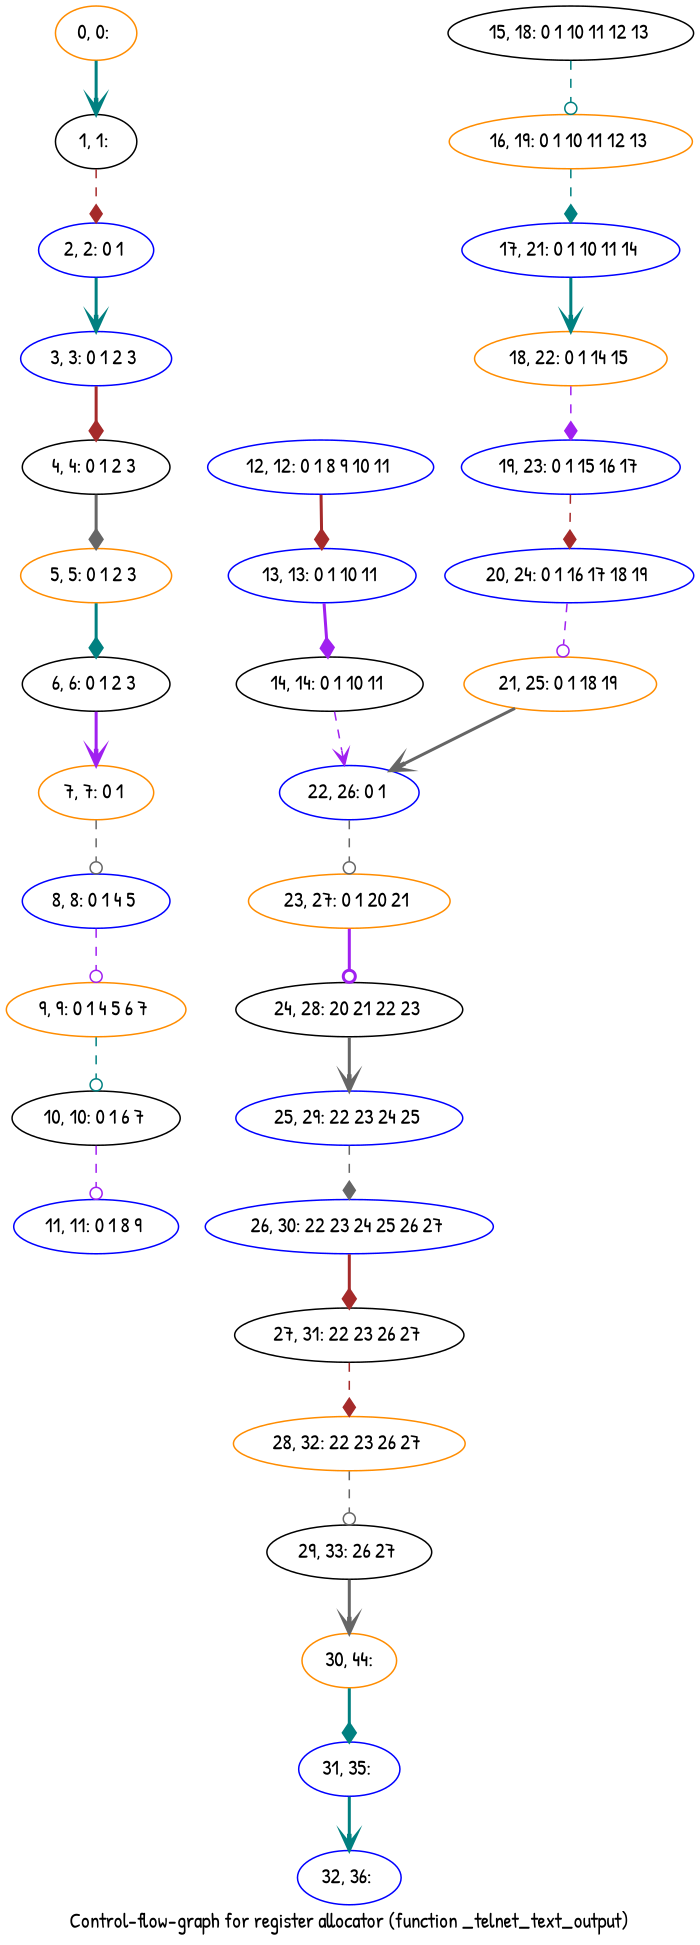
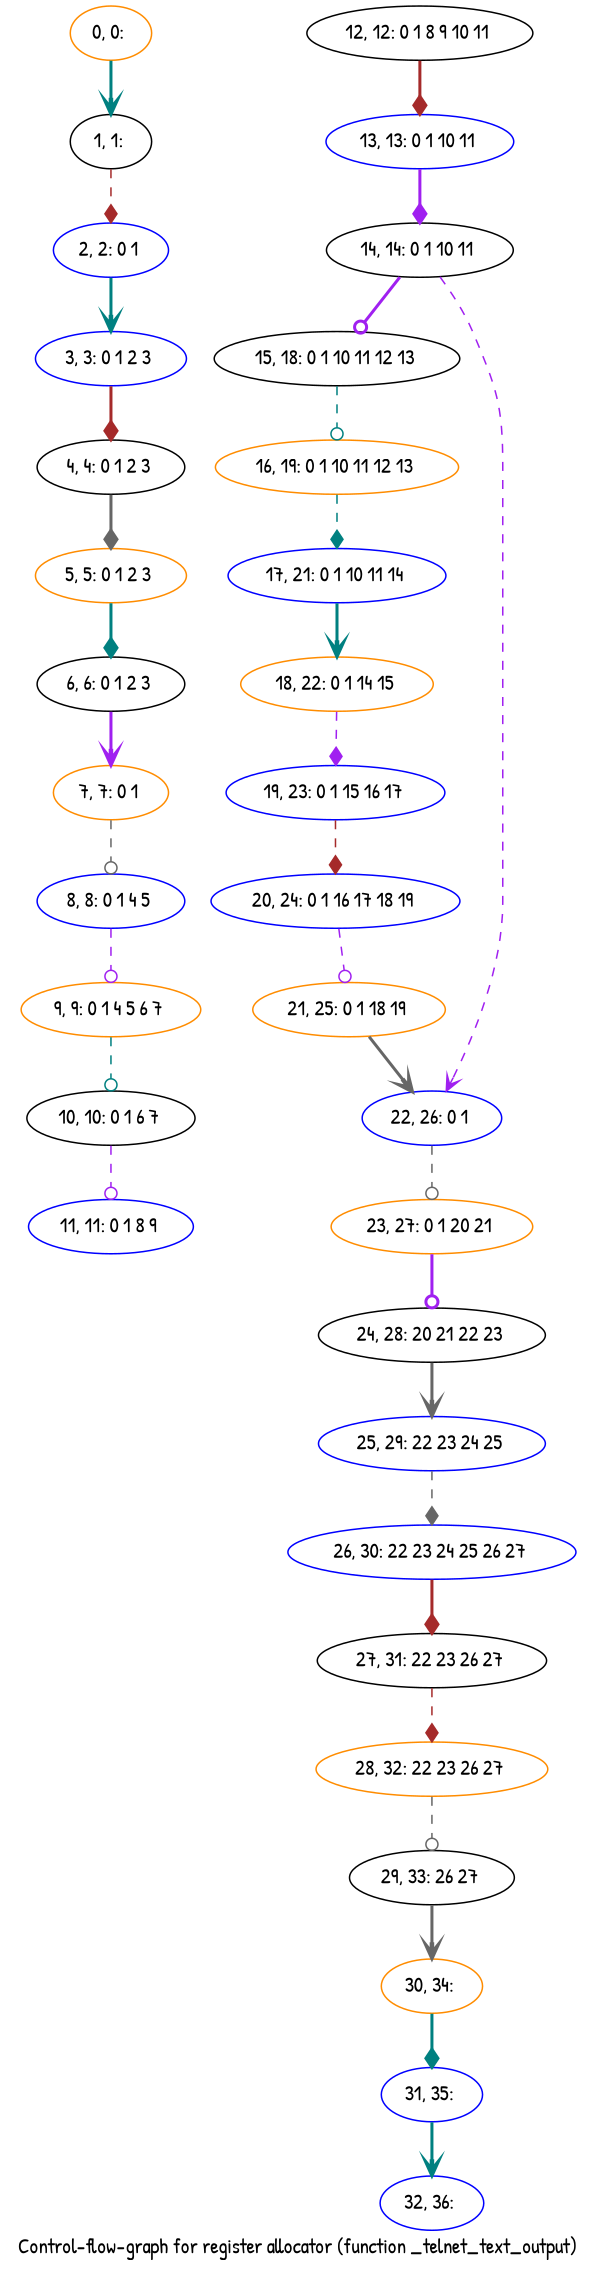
edge "14, 14: 0 1 10 11" -> "15, 18: 0 1 10 11 12 13": added
node "12, 12: 0 1 8 9 10 11": color blue -> black
node "30, 44:": label "30, 44:" -> "30, 34:"
